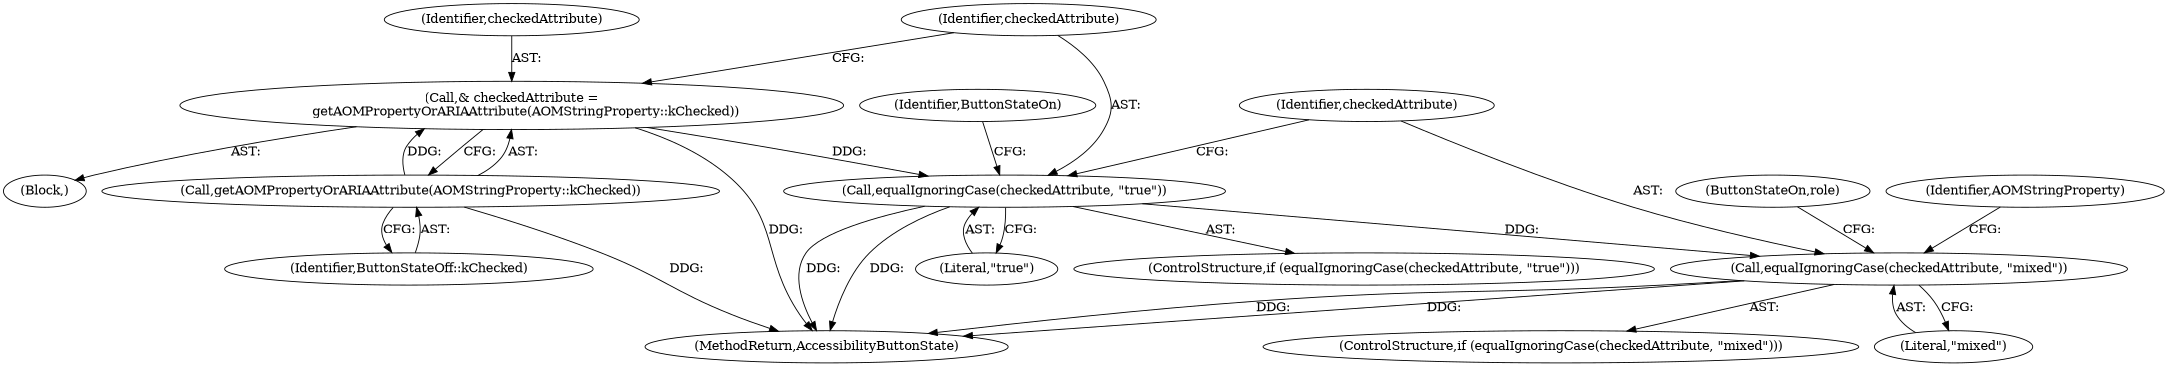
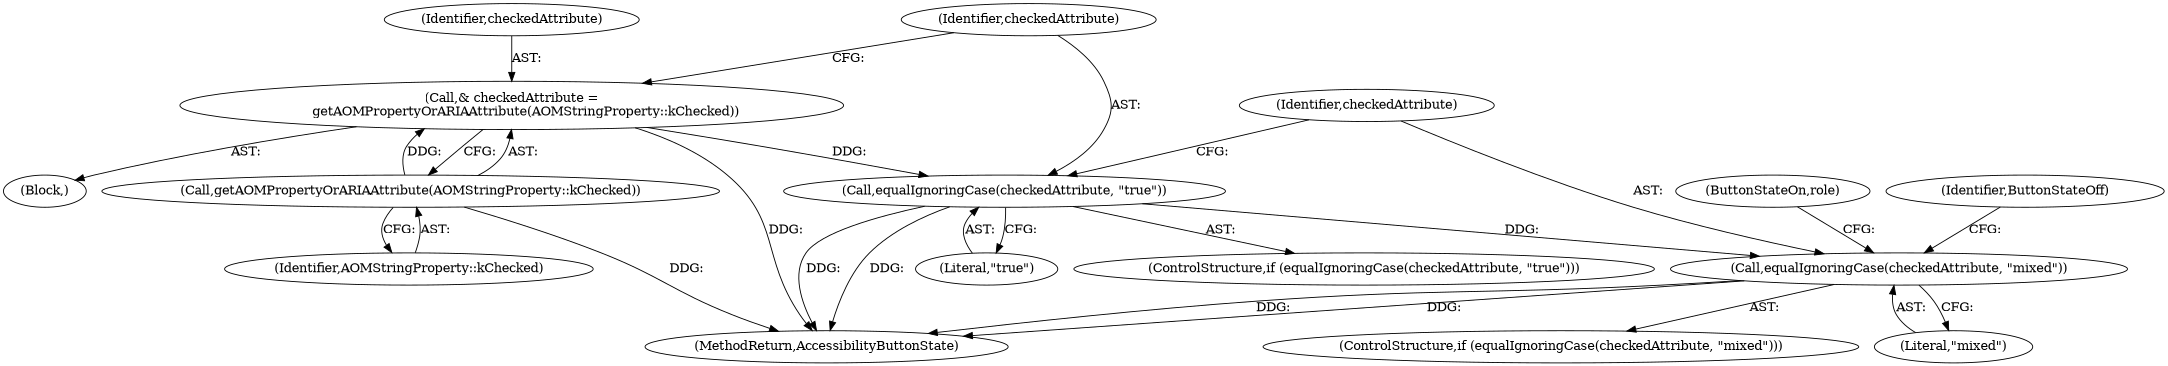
node "(Identifier,ButtonStateOn)": removed
node "(Identifier,AOMStringProperty)": label "(Identifier,AOMStringProperty)" -> "(Identifier,ButtonStateOff)"
node "(Identifier,ButtonStateOff::kChecked)": label "(Identifier,ButtonStateOff::kChecked)" -> "(Identifier,AOMStringProperty::kChecked)"
